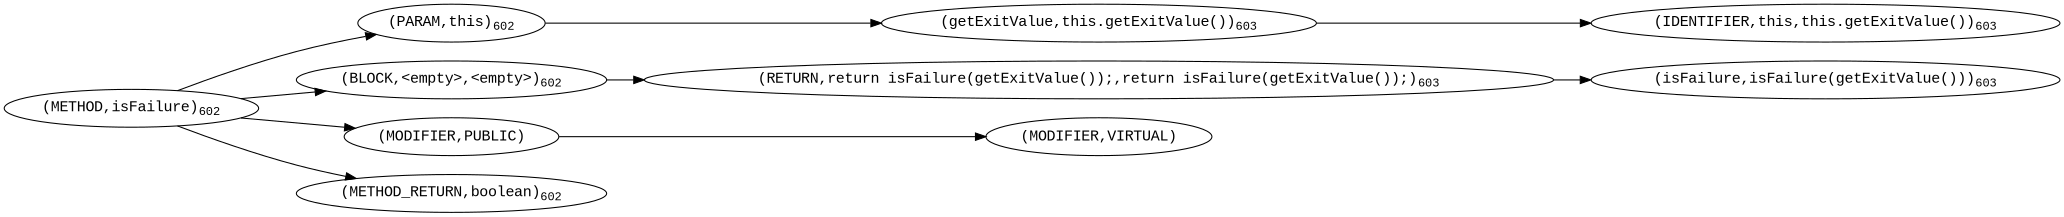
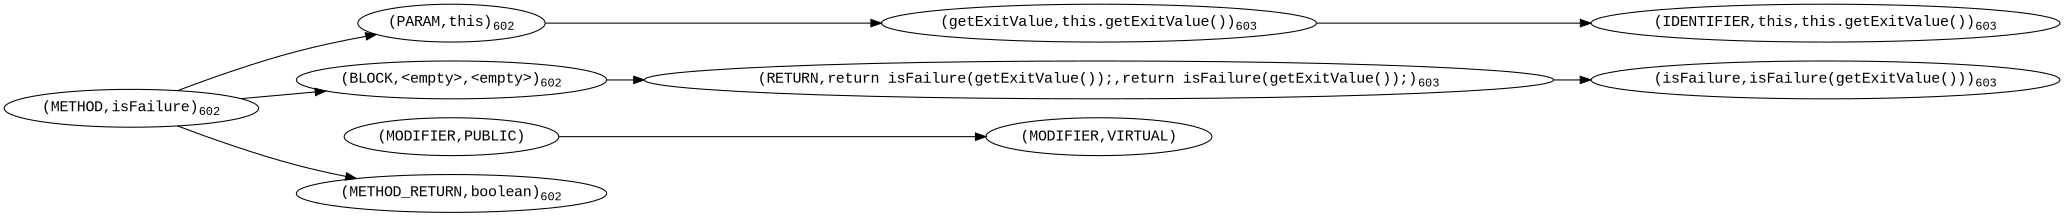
edge "(METHOD,isFailure)" -> "(MODIFIER,PUBLIC)": removed
